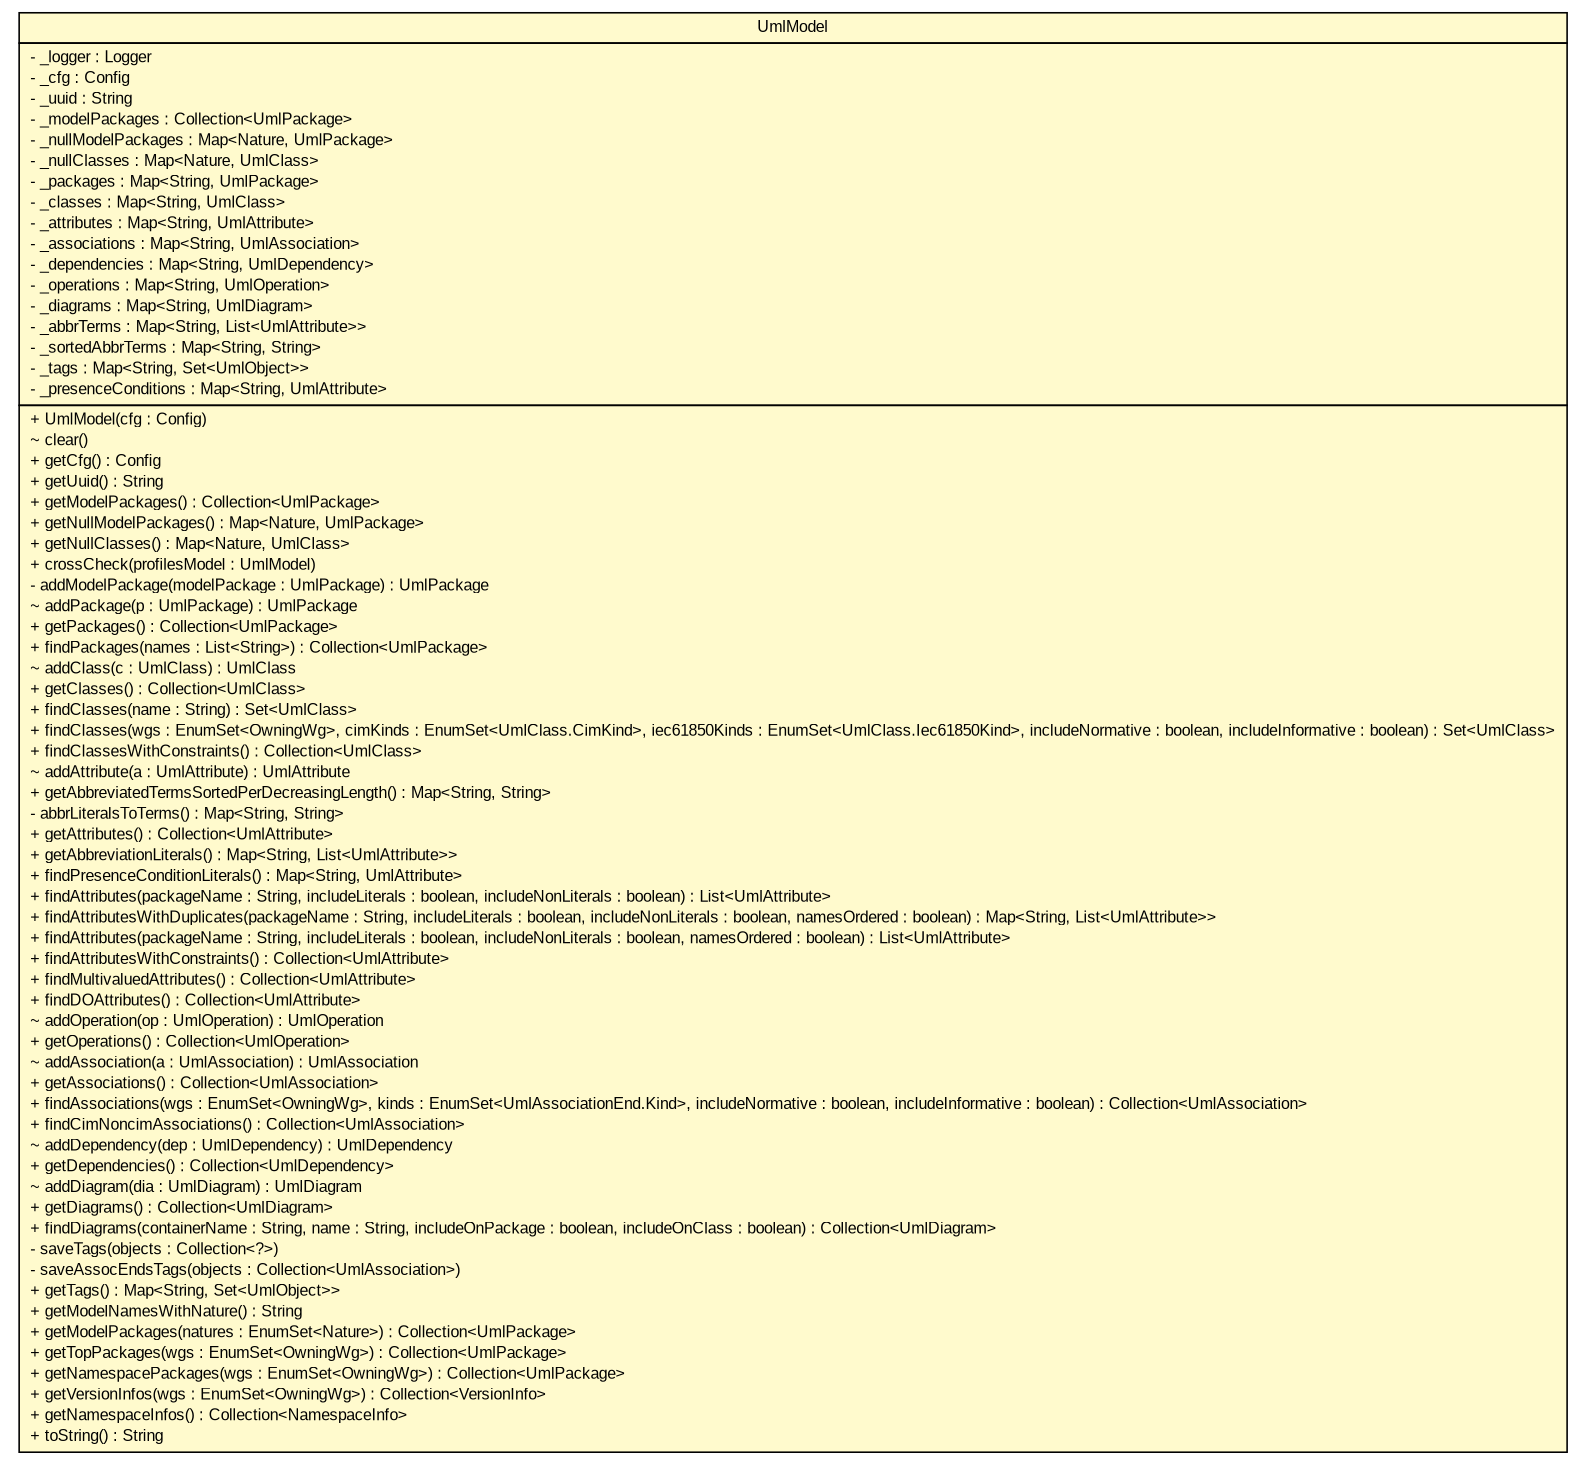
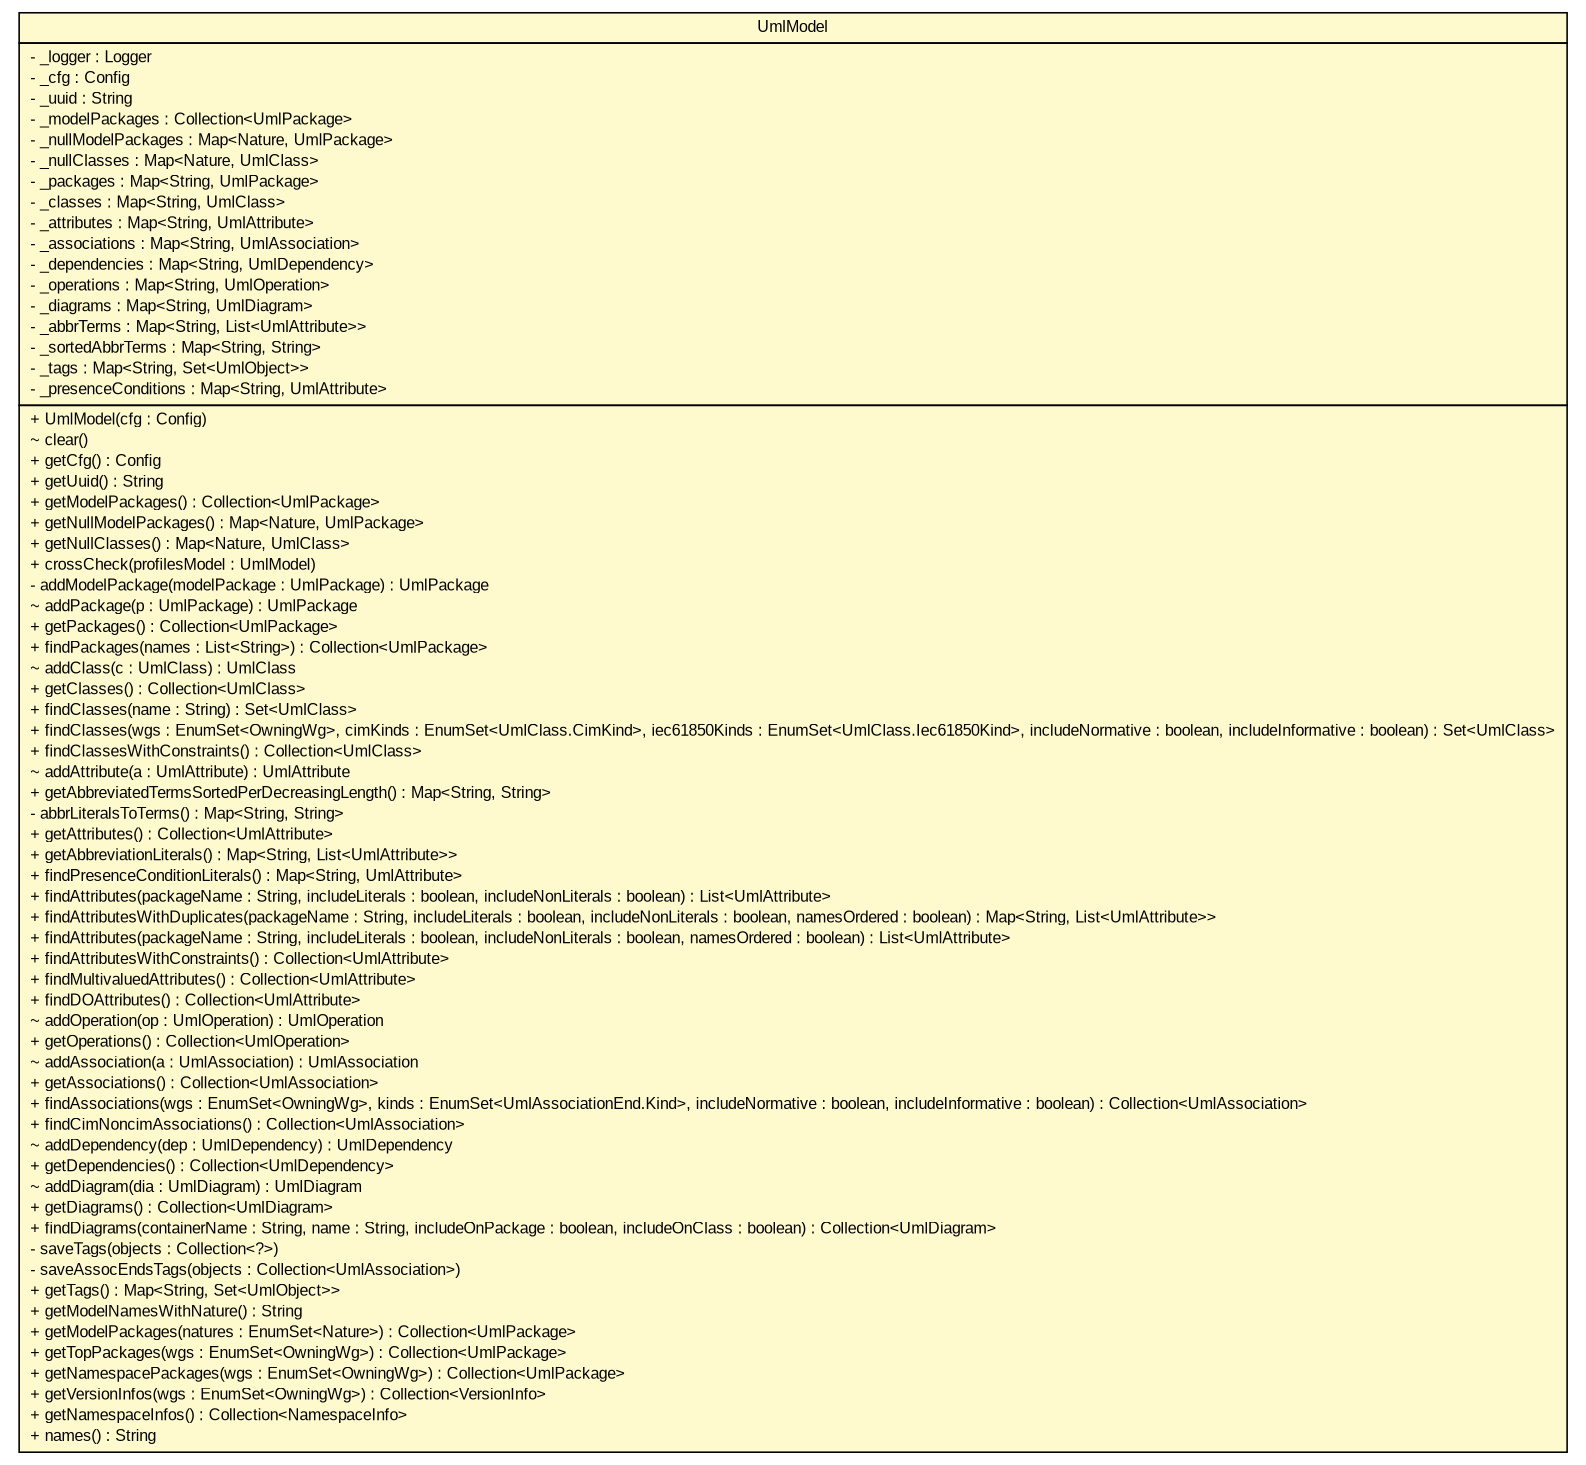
node "UmlModel": text "+ toString() : String" -> "+ names() : String"
